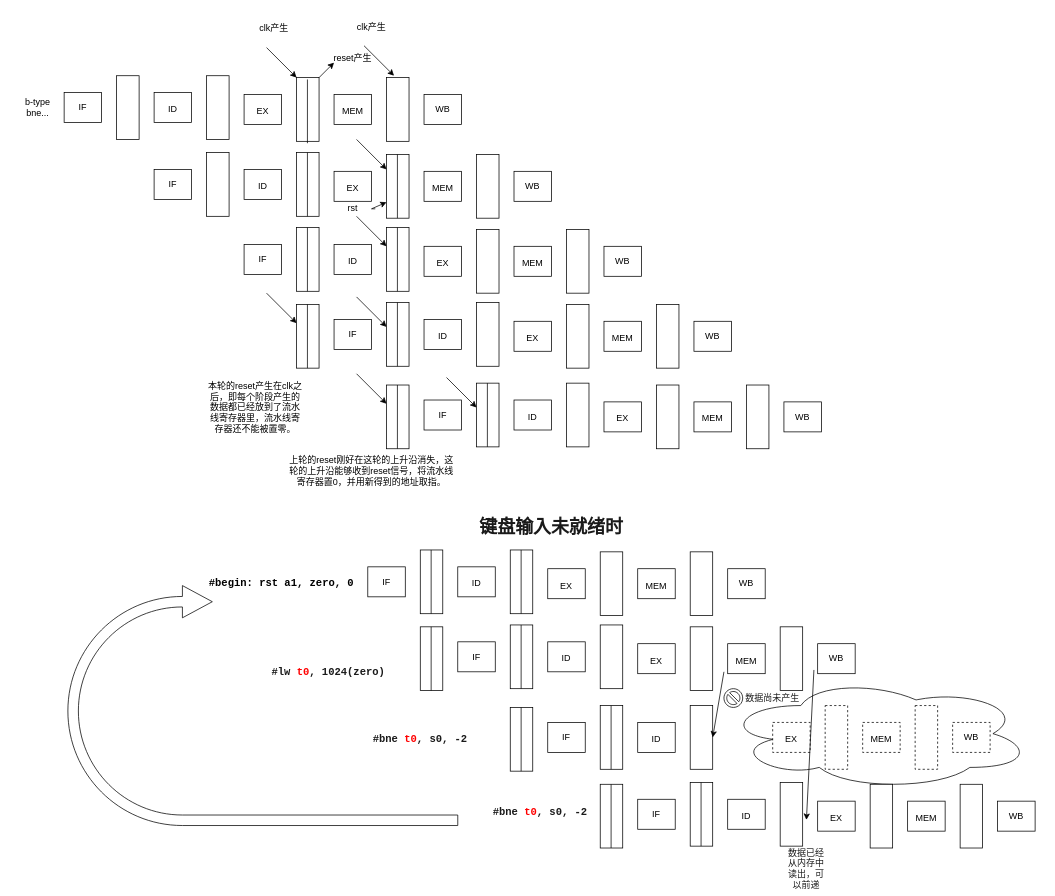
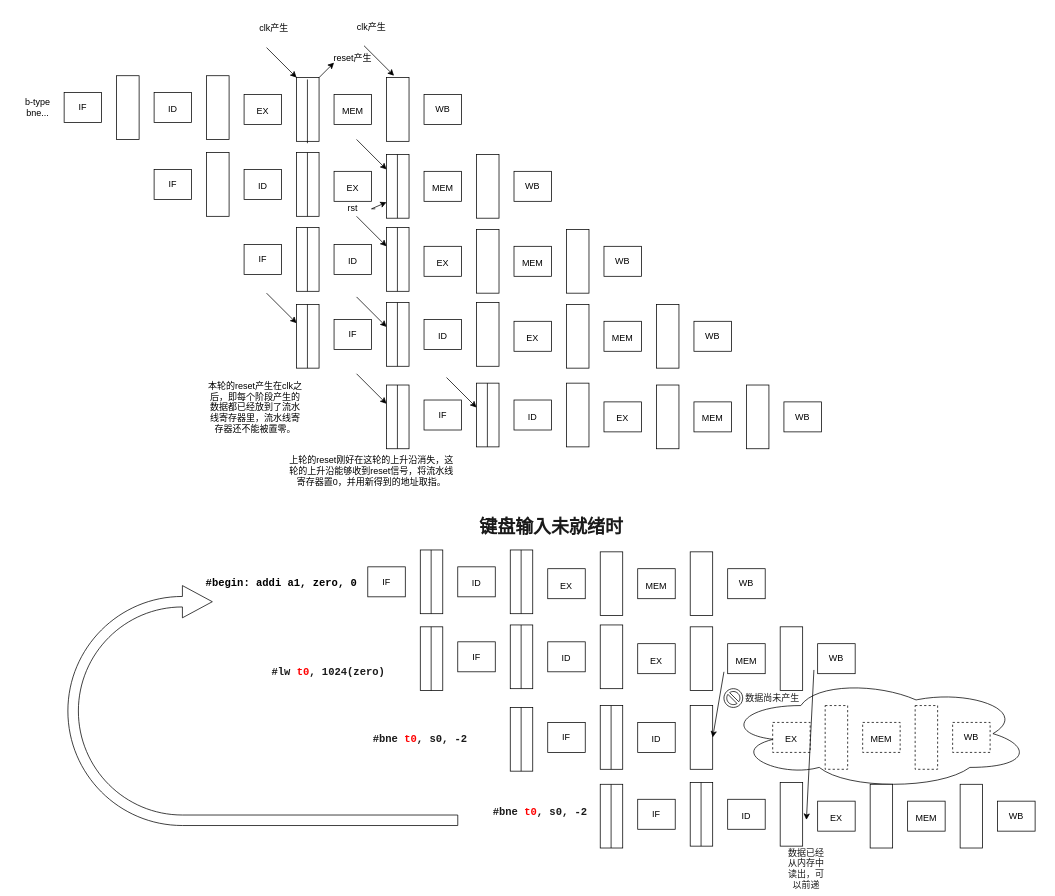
node "#begin: rst a1, zero, 0": label "#begin: rst a1, zero, 0" -> "#begin: addi a1, zero, 0"
